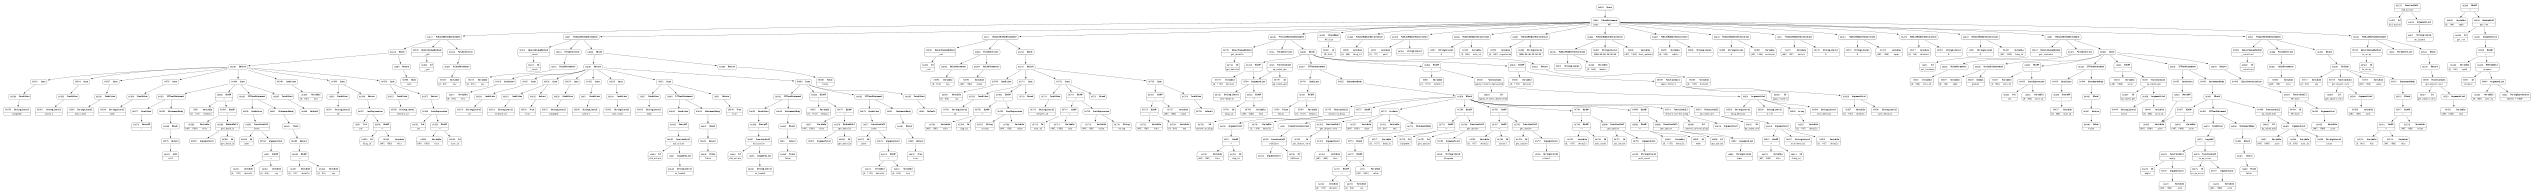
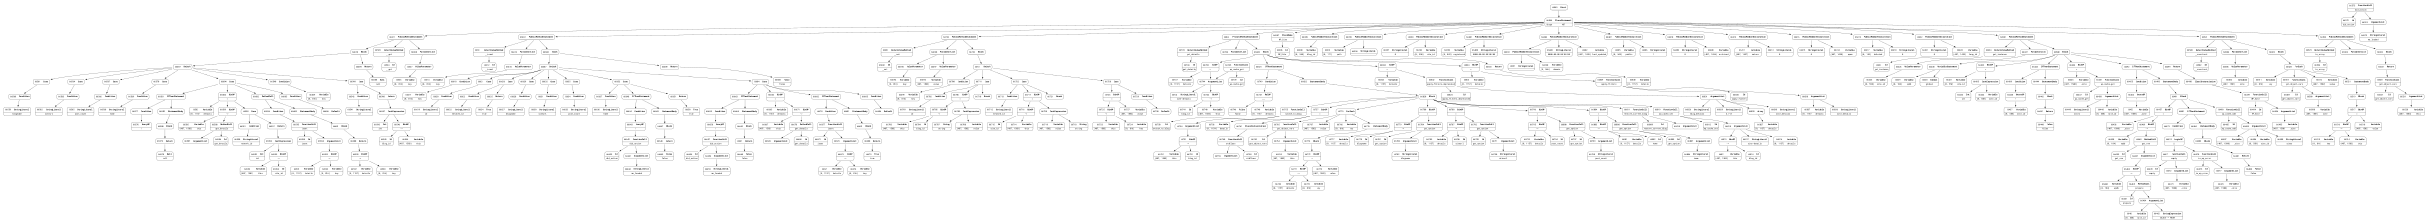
edge "66607" -> "66558": now "66584" -> "66558"
node "66602": text "IfThenStatement" -> "MethodCall"
edge "66457" -> "66453": now "66457" -> "66469"
